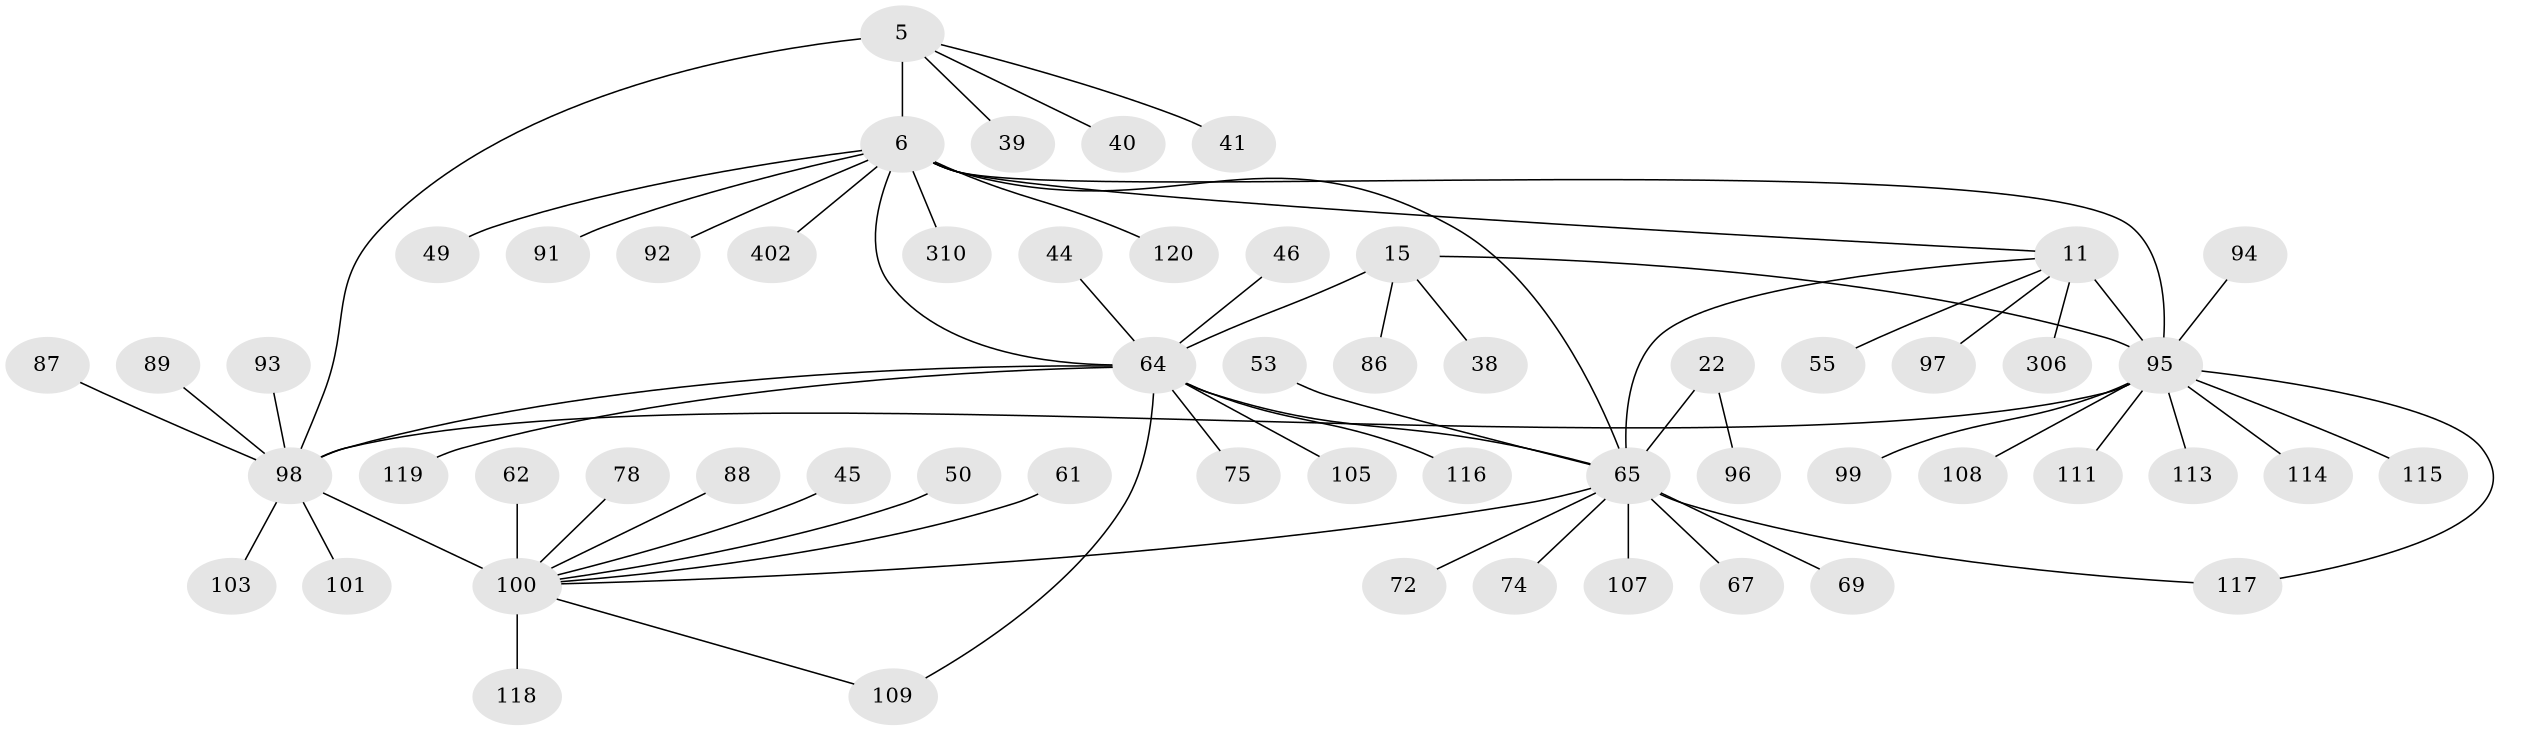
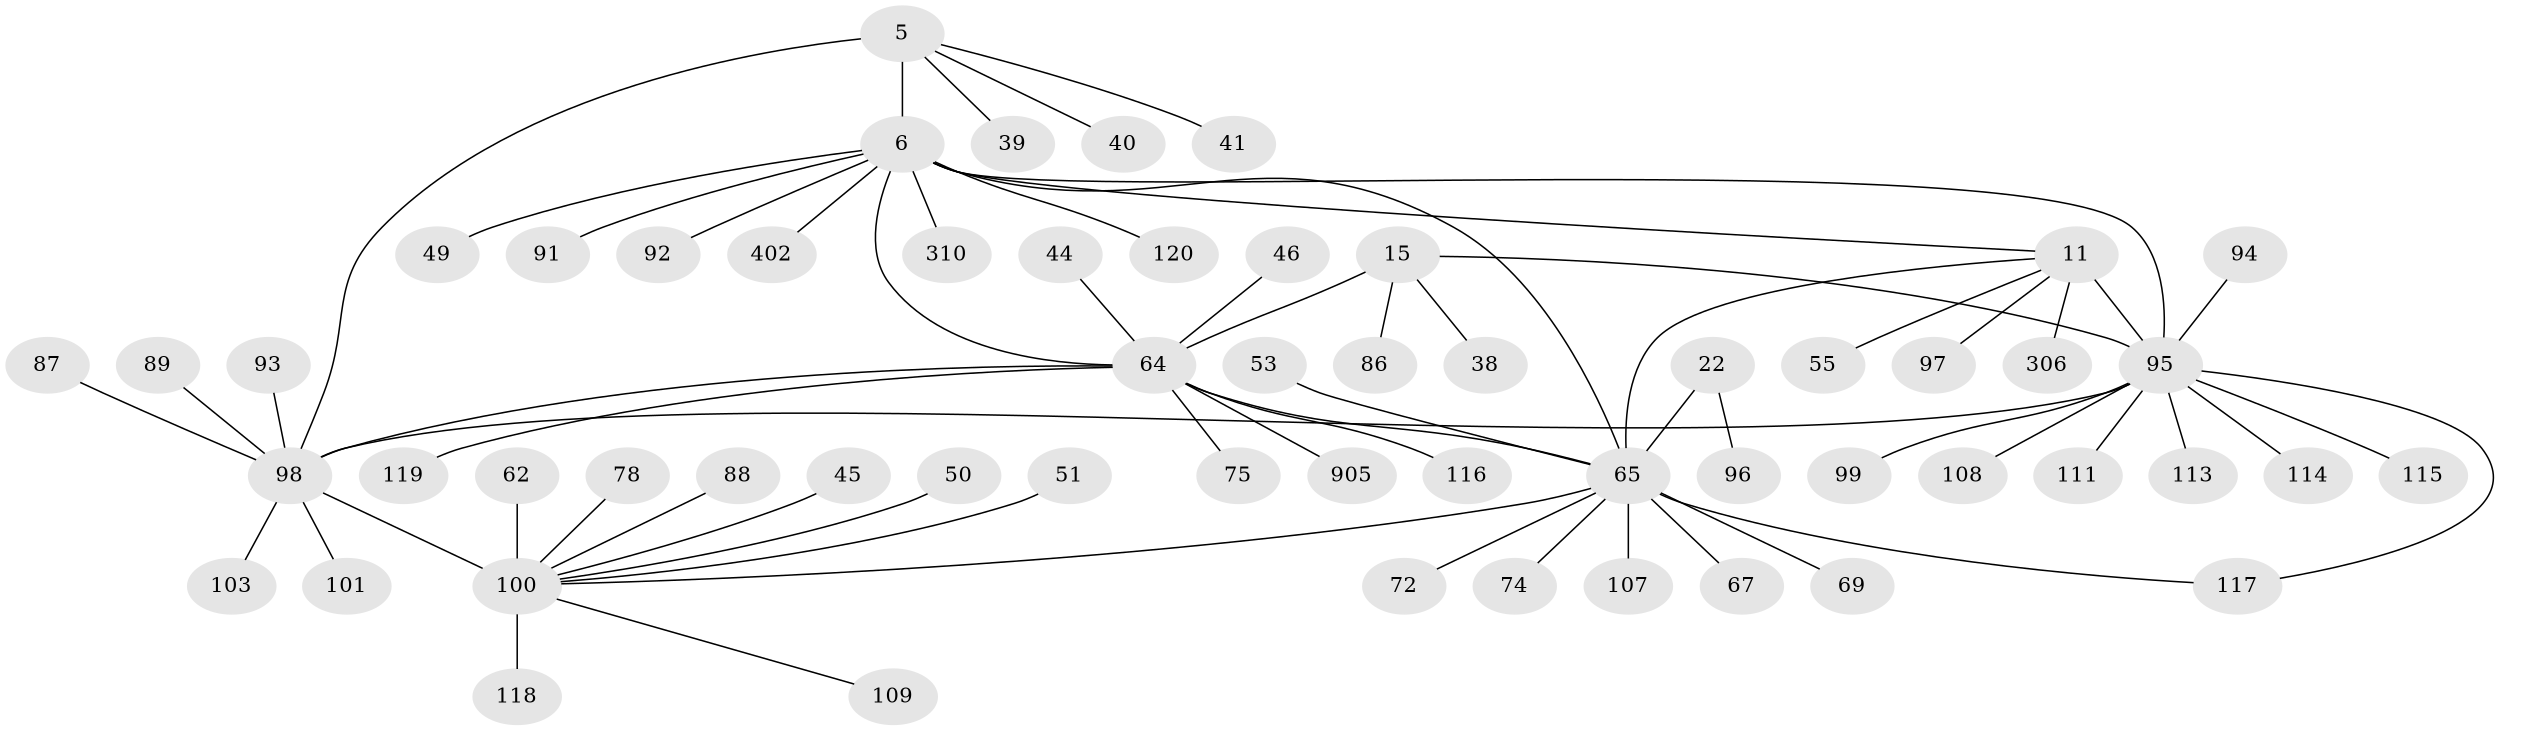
node "61": label "61" -> "51"
node "105": label "105" -> "905"
edge "64" -- "109": removed
